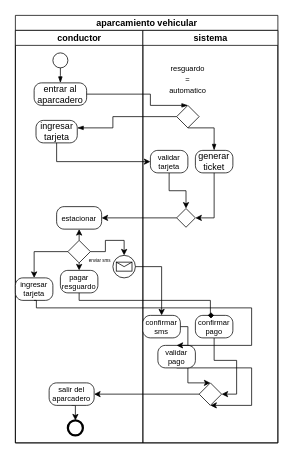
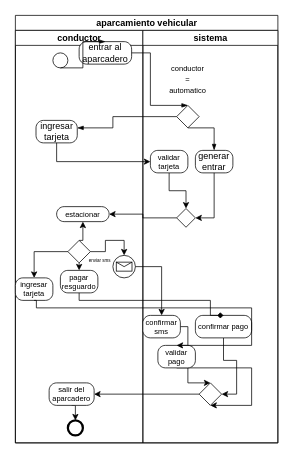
node "resguardo = automatico": label "resguardo = automatico" -> "conductor = automatico"
node "entrar al aparcadero": moved (60, 94) -> (105, 53)
node "generar ticket": label "generar ticket" -> "generar entrar"
node "estacionar": size 45x23 -> 53x15
node "confirmar pago": size 38x23 -> 56x23
